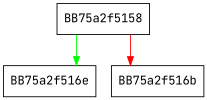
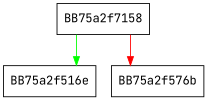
node "BB75a2f5158": label "BB75a2f5158" -> "BB75a2f7158"
node "BB75a2f516b": label "BB75a2f516b" -> "BB75a2f576b"
